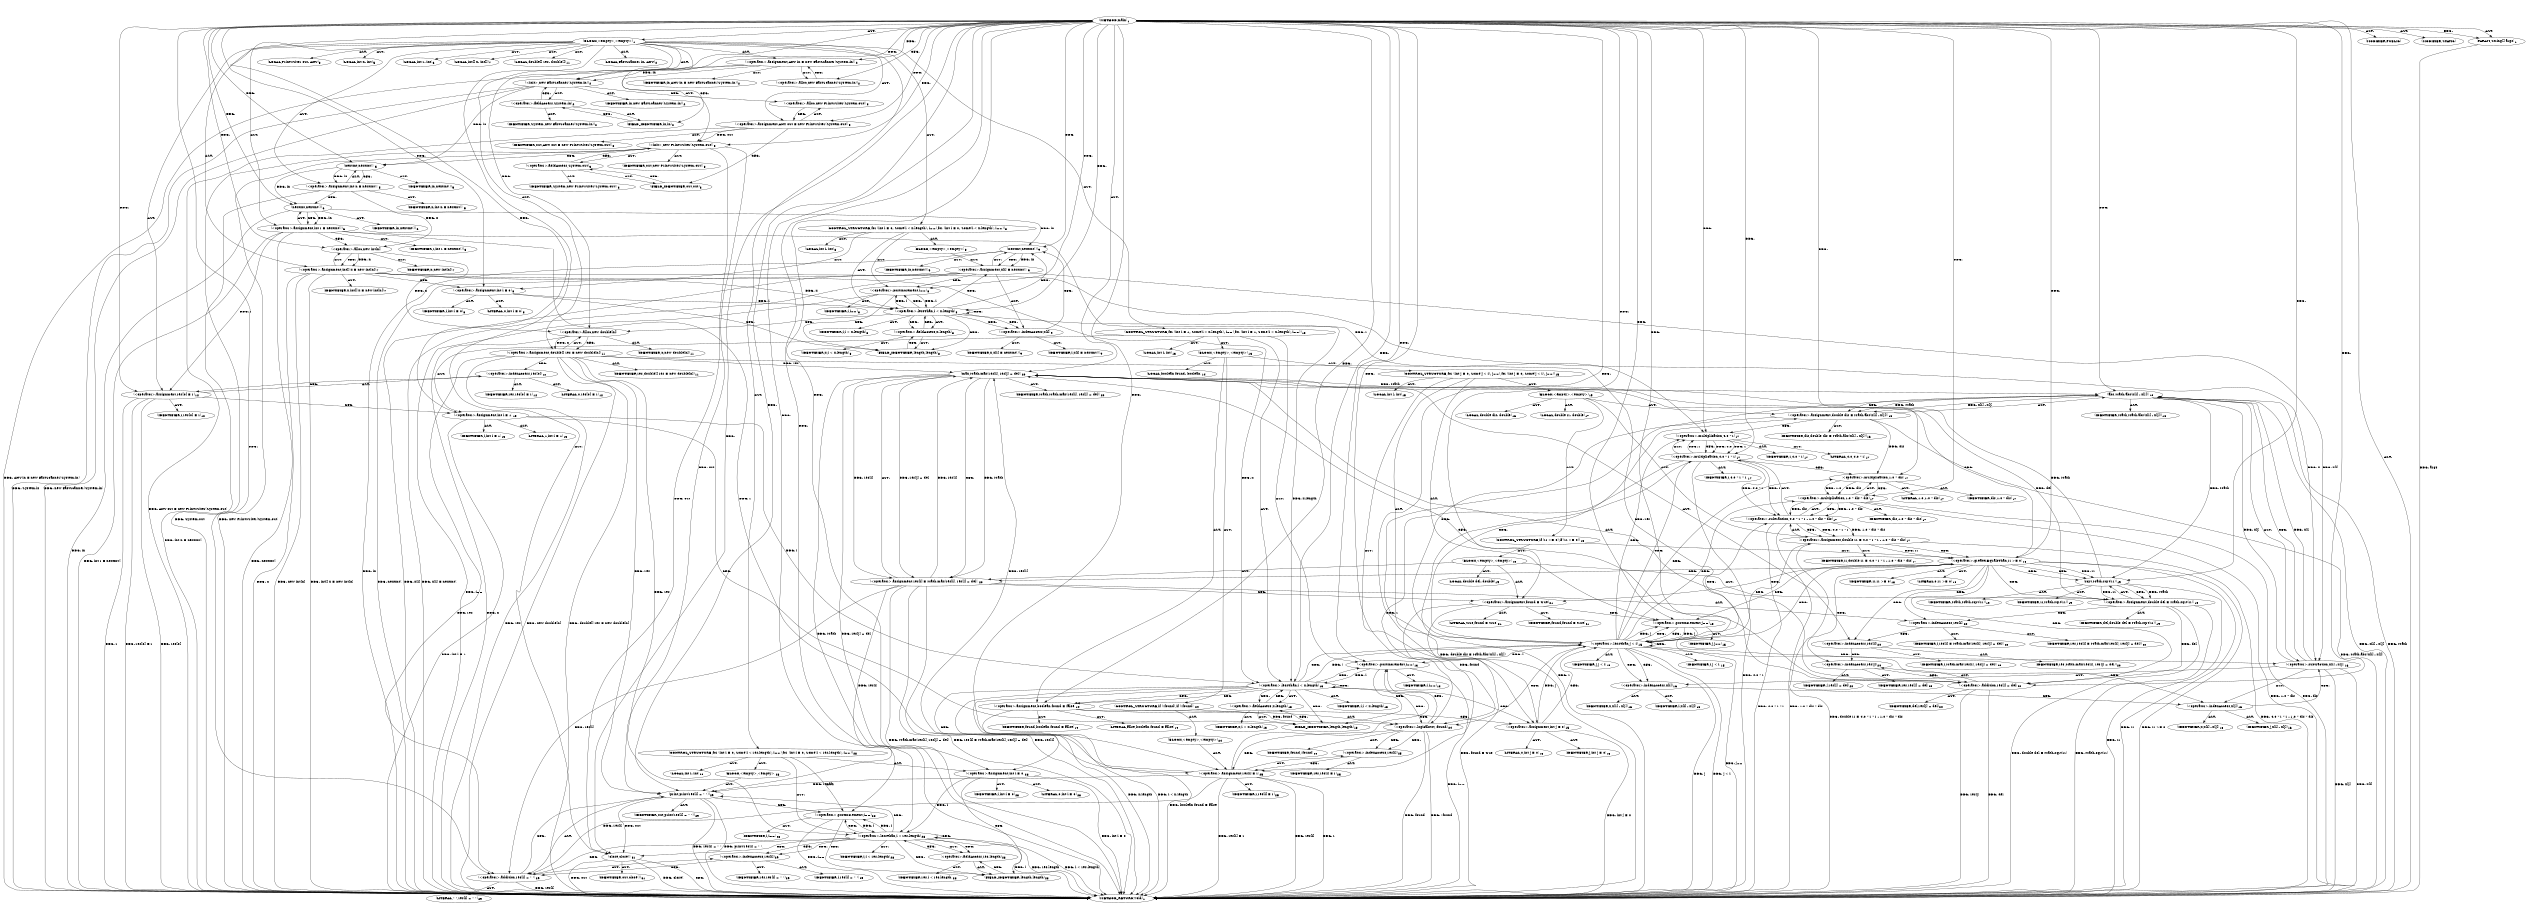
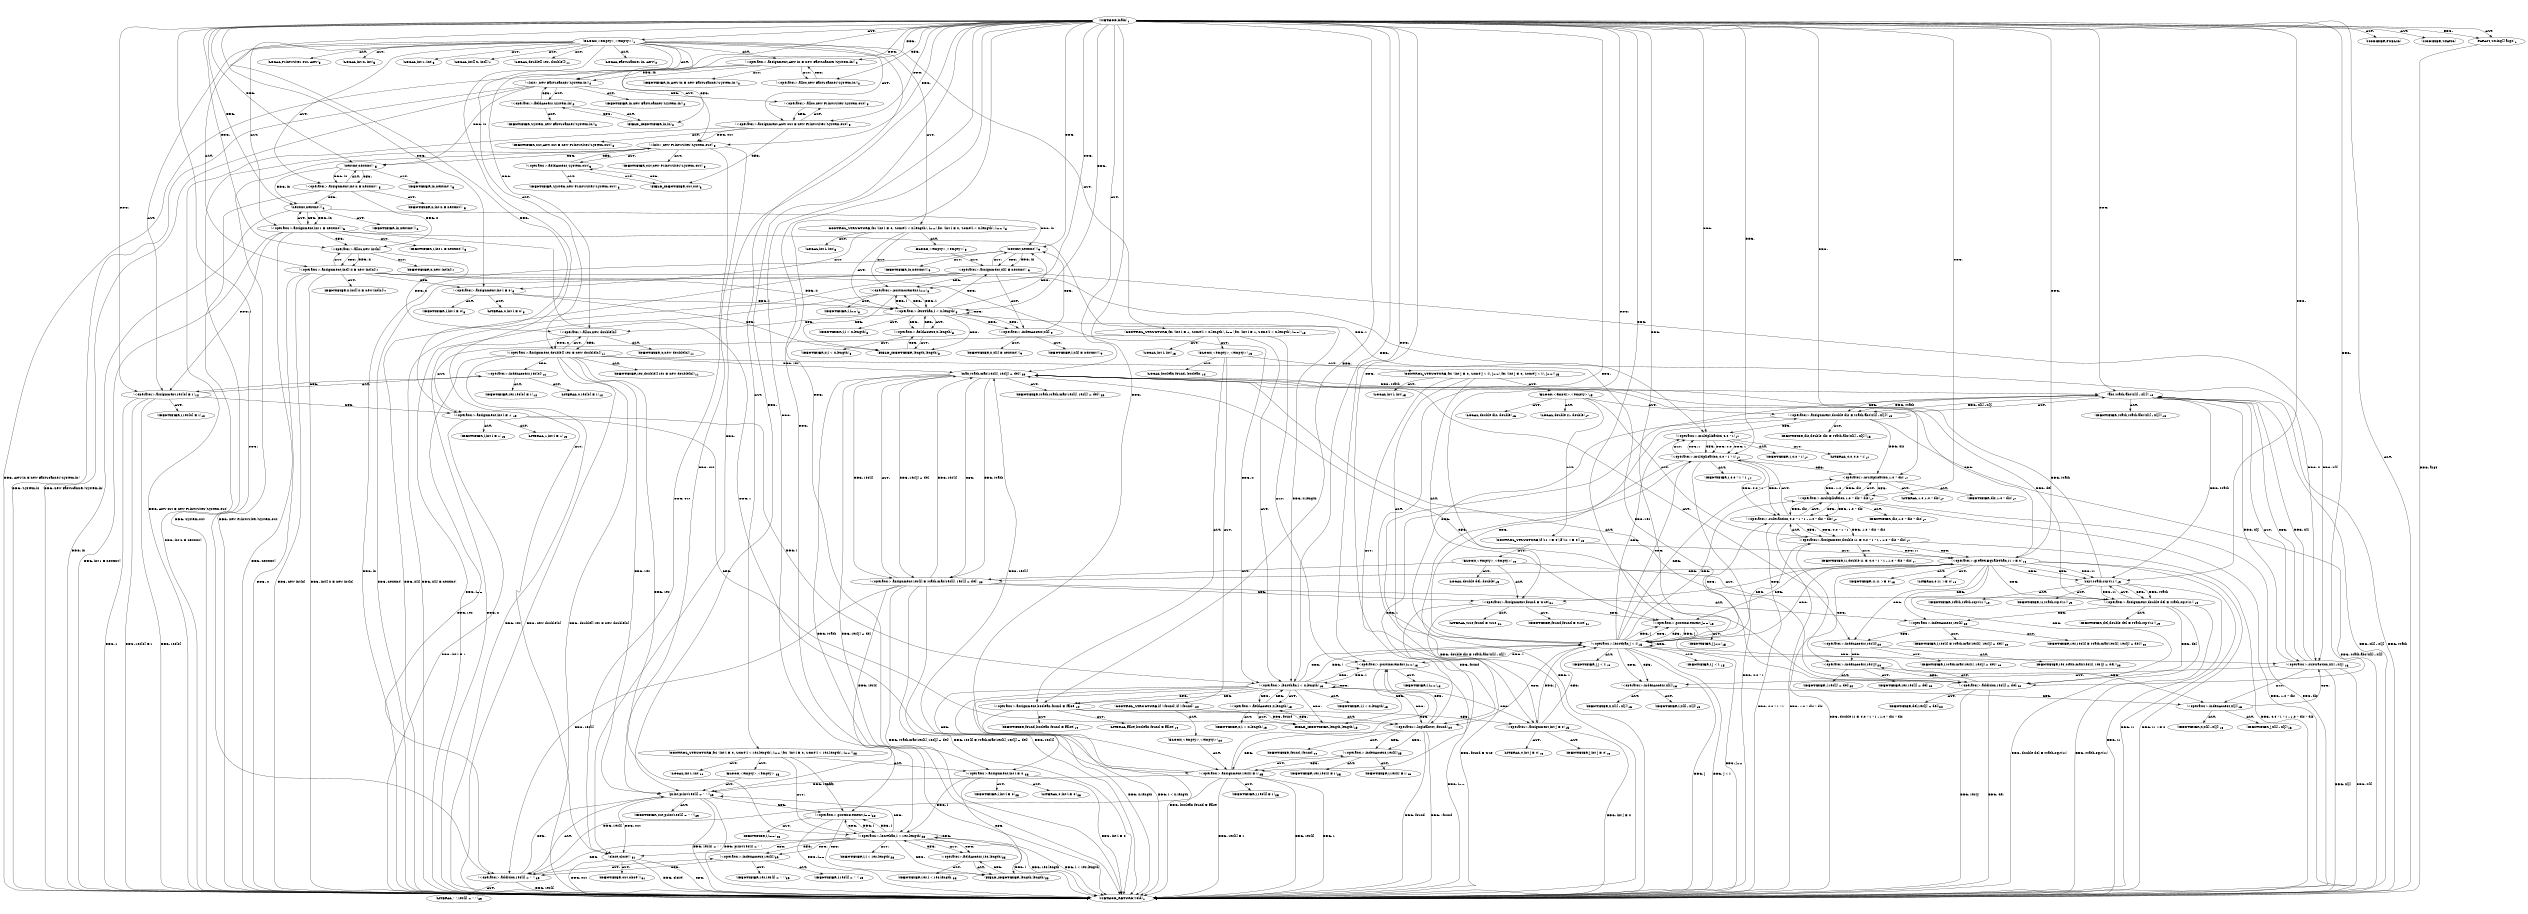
edge "(<operator>.assignment,double[] res = new double[n])" -> "(<operator>.addition,res[j] + del)": label "CDG: res" -> "DDG: res"
node "(IDENTIFIER,i,res[i] = r)": added
